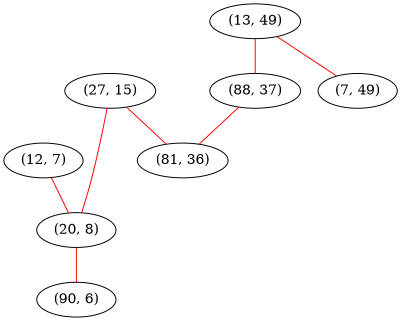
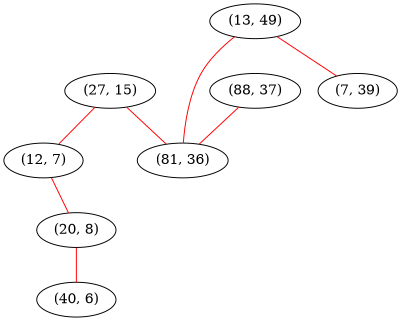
edge "(13, 49)" -- "(88, 37)": now "(13, 49)" -- "(81, 36)"
node "(7, 49)": label "(7, 49)" -> "(7, 39)"
edge "(27, 15)" -- "(20, 8)": now "(27, 15)" -- "(12, 7)"
node "(90, 6)": label "(90, 6)" -> "(40, 6)"
